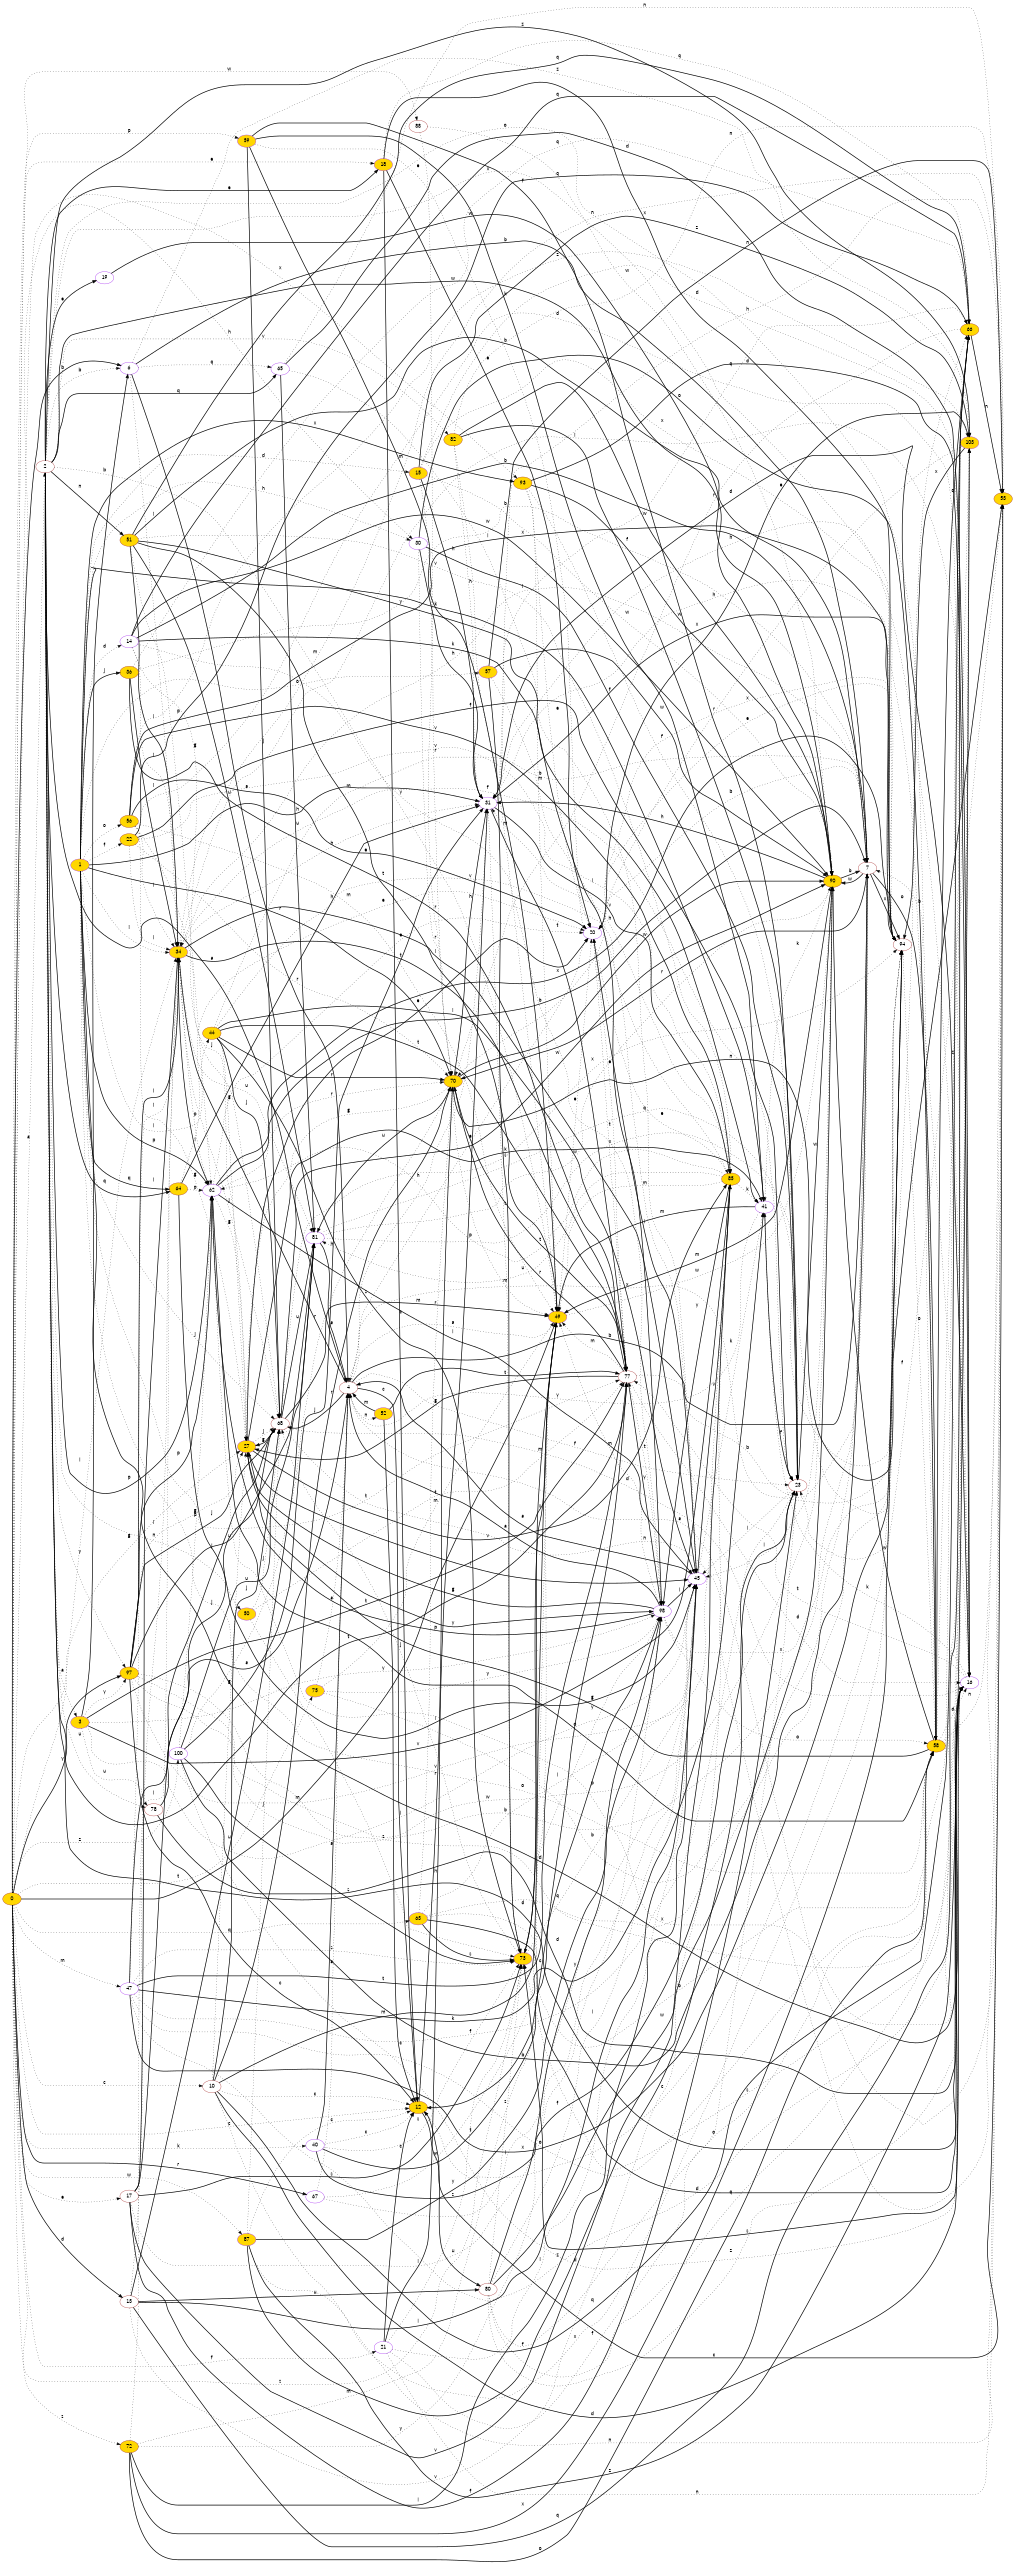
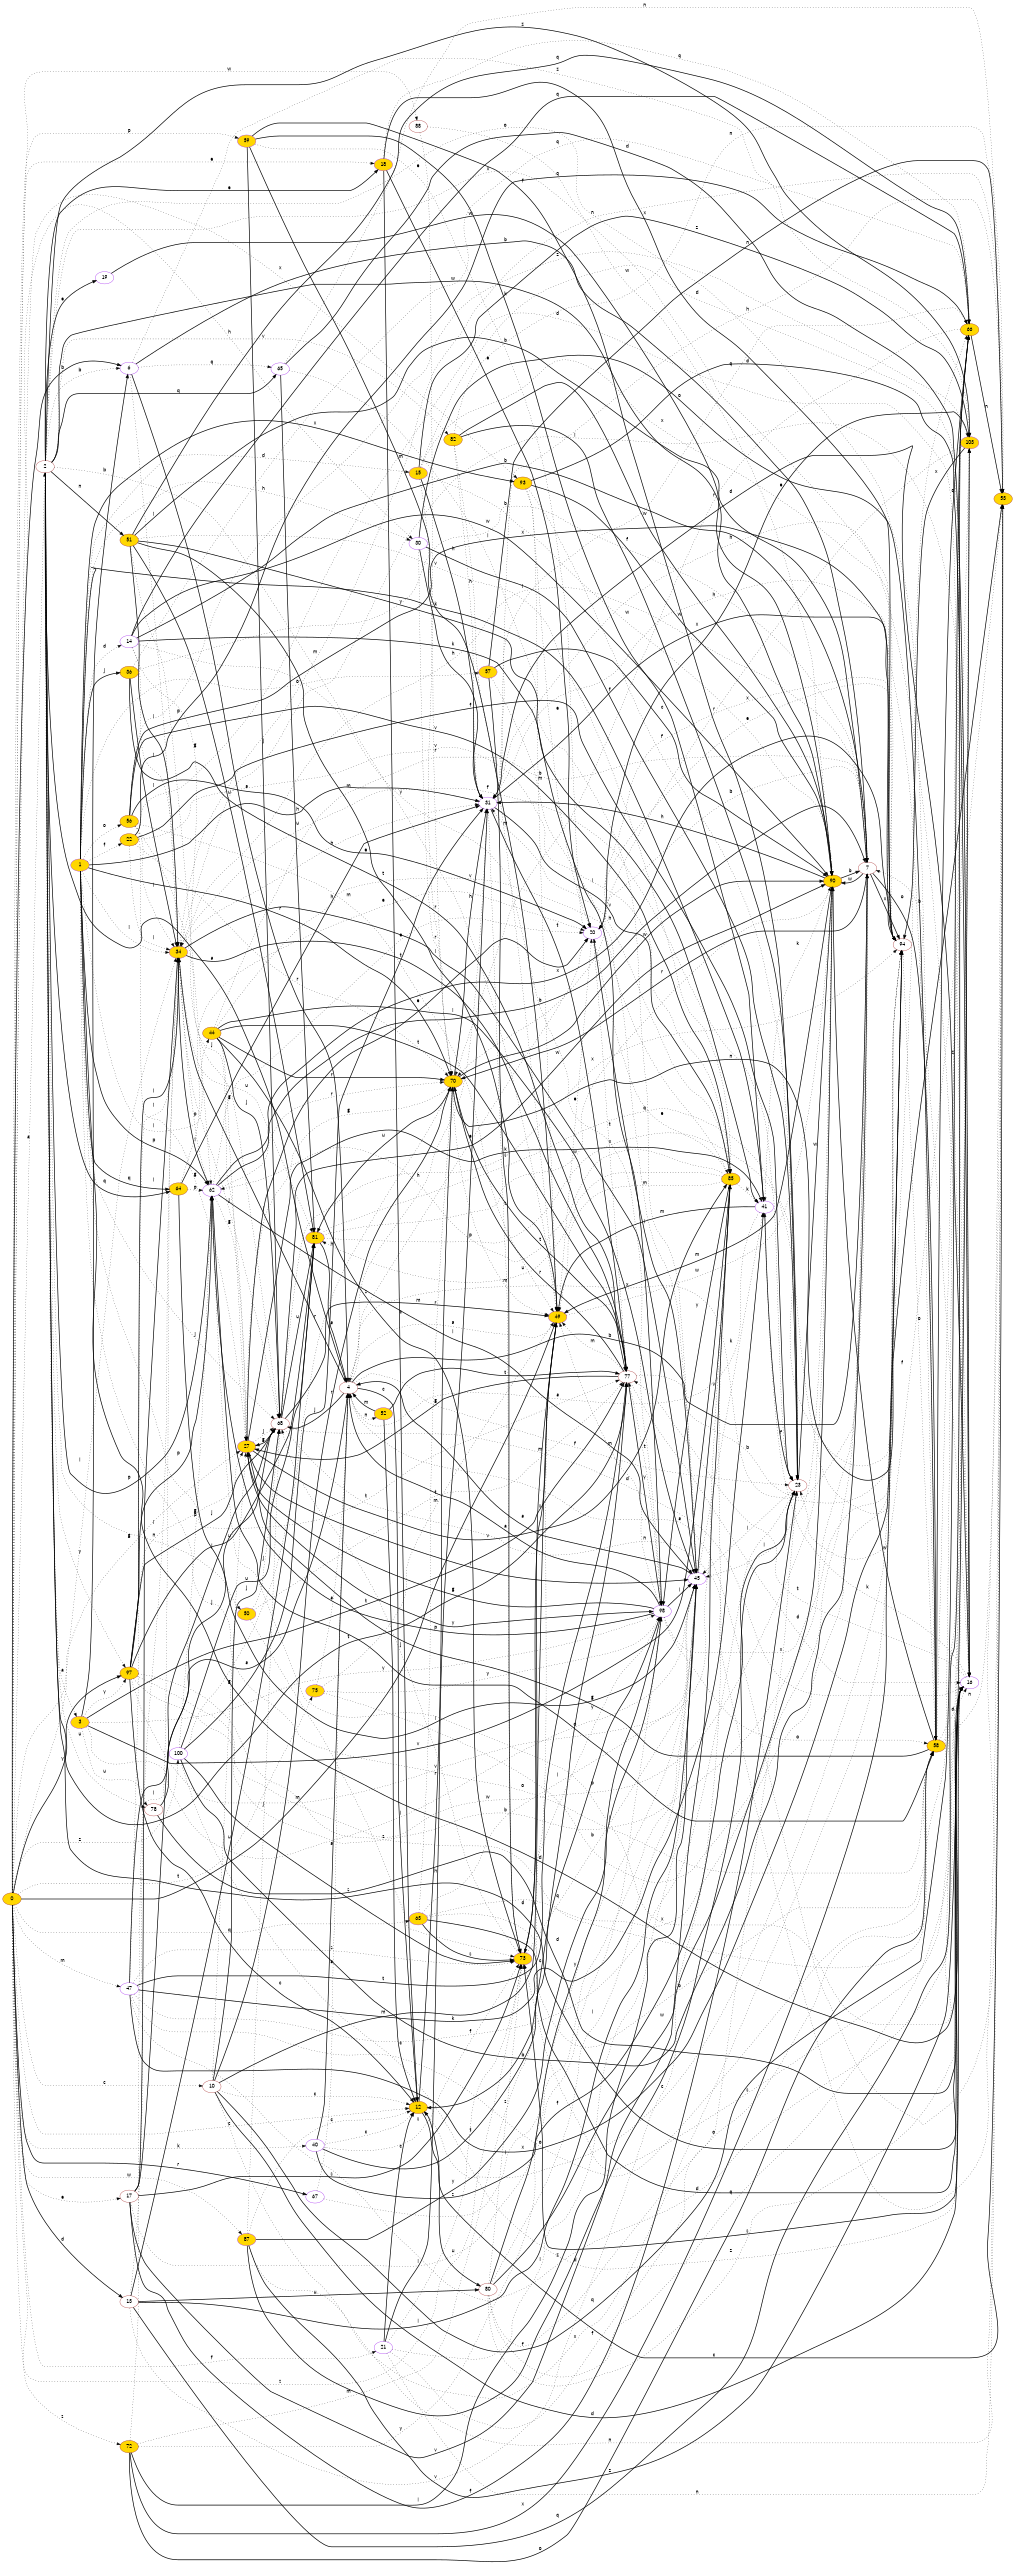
edge "57" -> "90": label "w" -> "c"
edge "77" -> "20": removed, label "e"
node "81": fillcolor white -> gold
edge "41" -> "4": label "y" -> "a"
edge "67" -> "49": removed, label "m"
